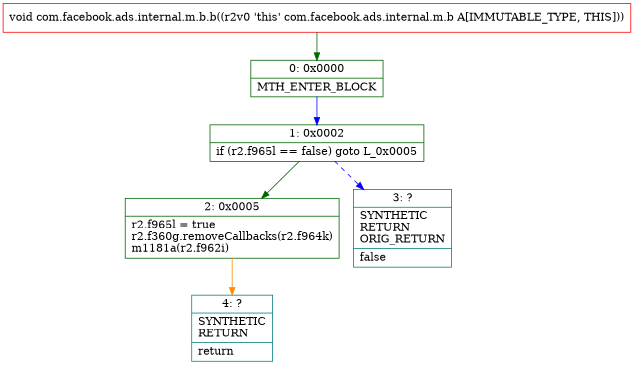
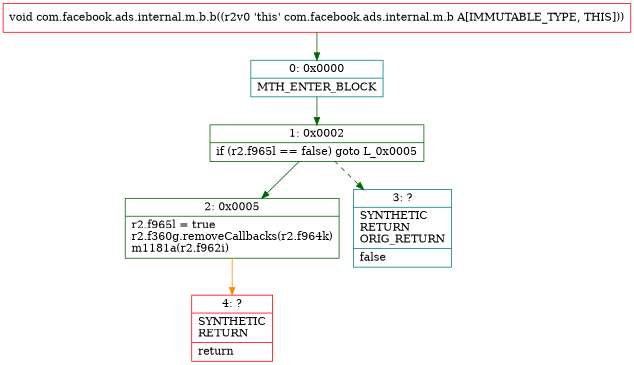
node "0: 0x0000": color darkgreen -> teal
edge "0: 0x0000" -> "1: 0x0002": color blue -> darkgreen
edge "1: 0x0002" -> "3: ?": color blue -> darkgreen
node "4: ?": color teal -> red
